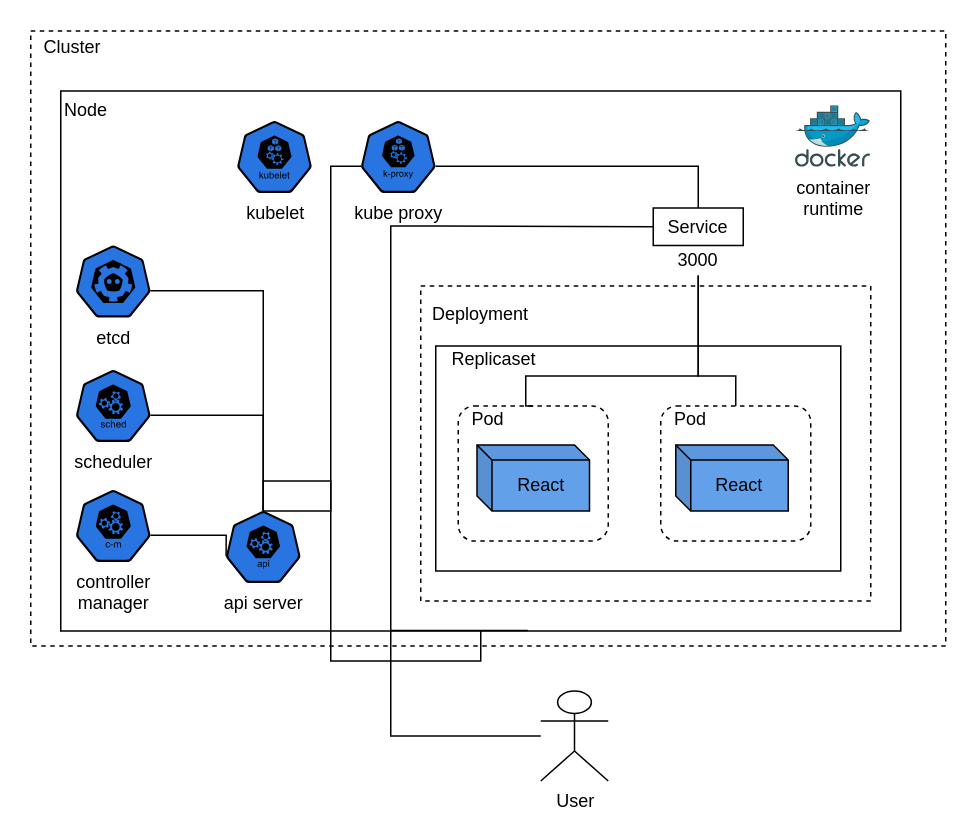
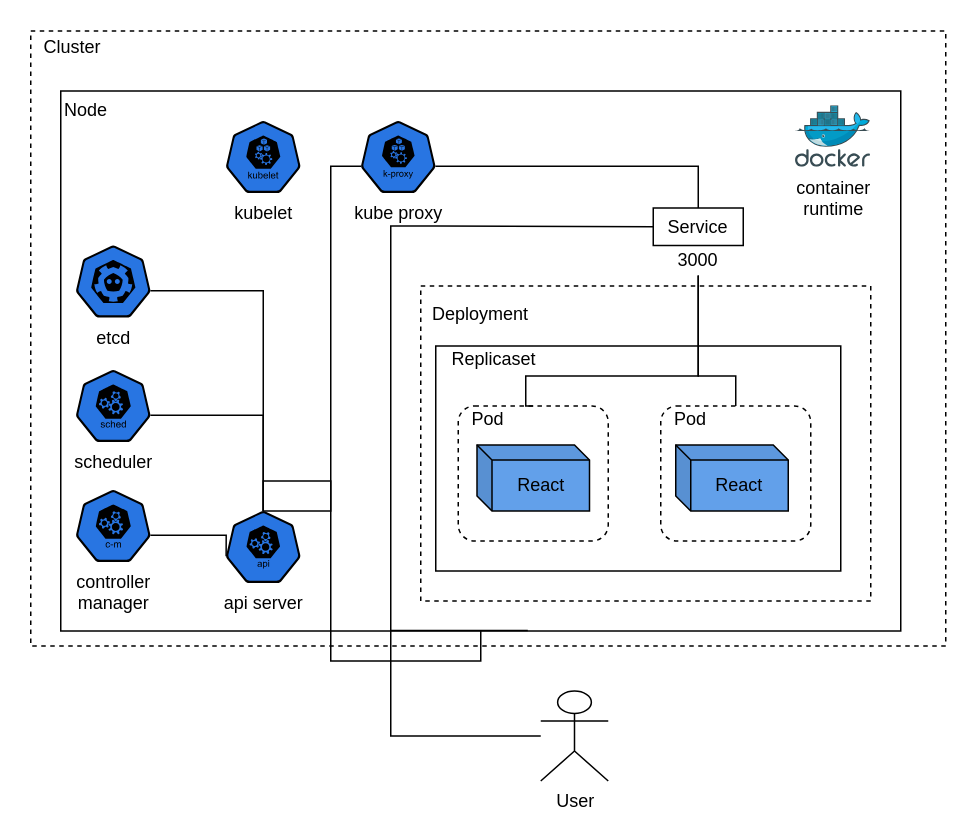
node "kubelet": size 98x72 -> 75x72
